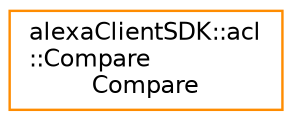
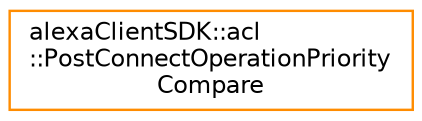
node "alexaClientSDK::acl ::Compare Compare": label "alexaClientSDK::acl ::Compare Compare" -> "alexaClientSDK::acl ::PostConnectOperationPriority Compare"
